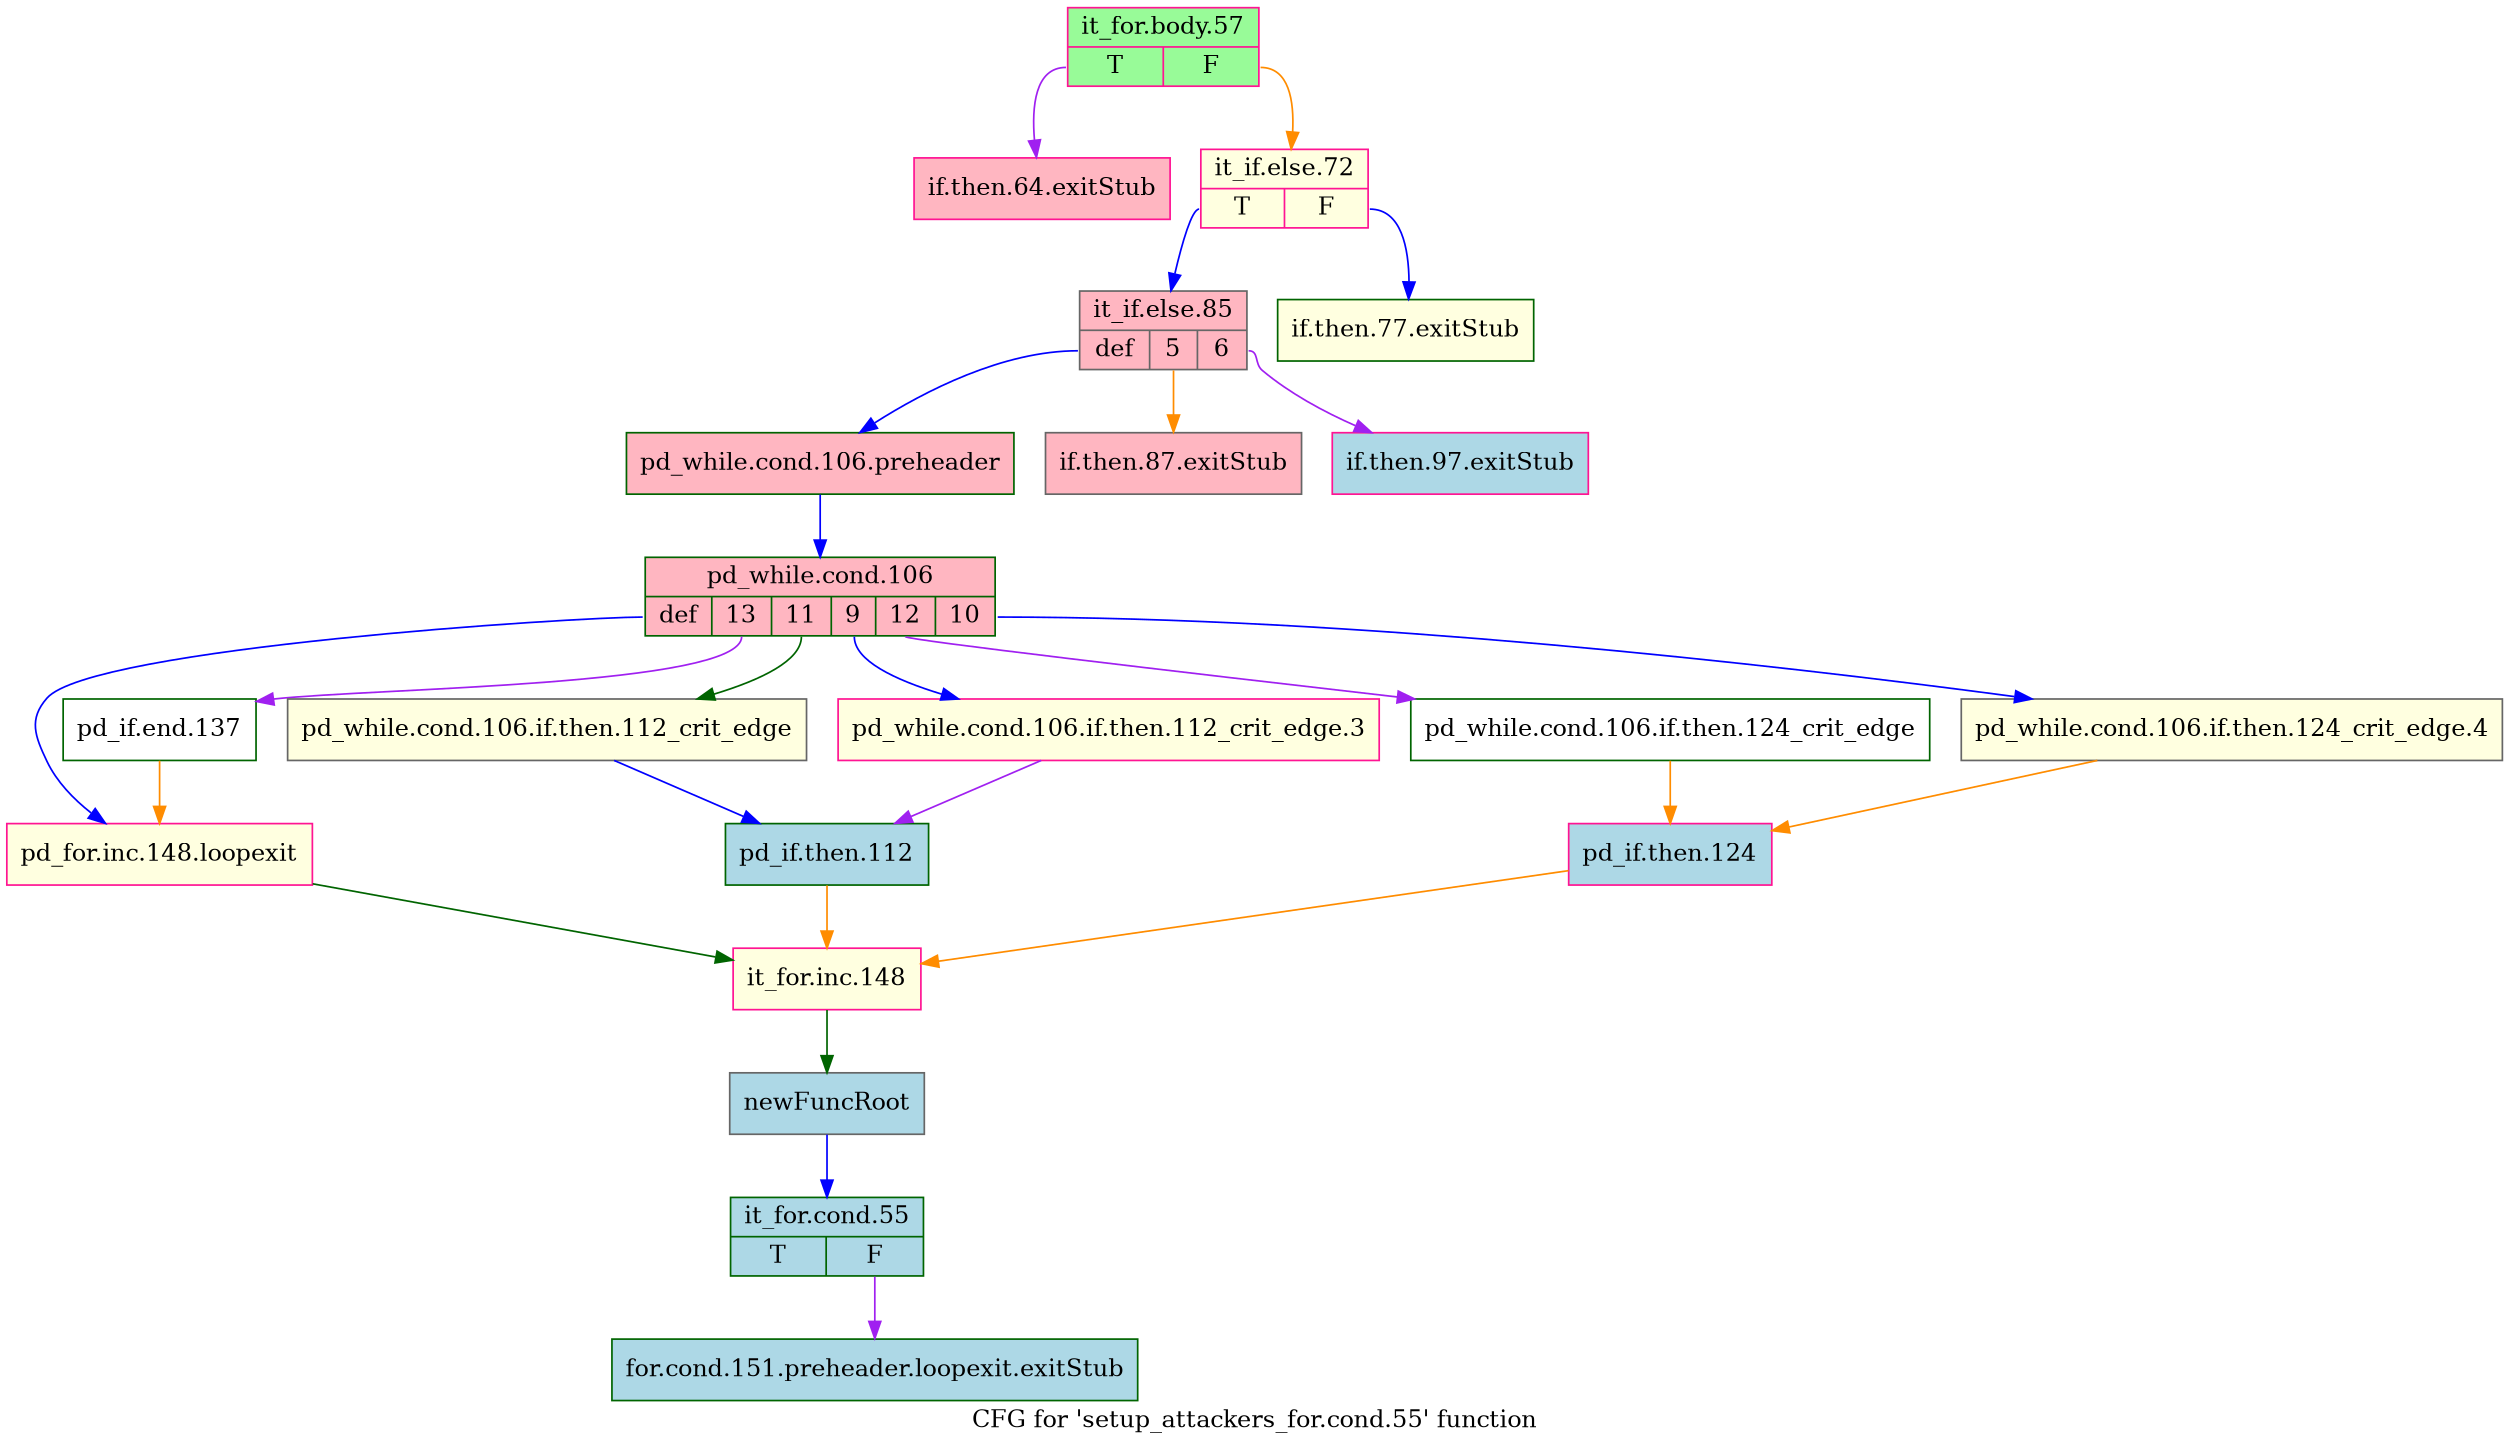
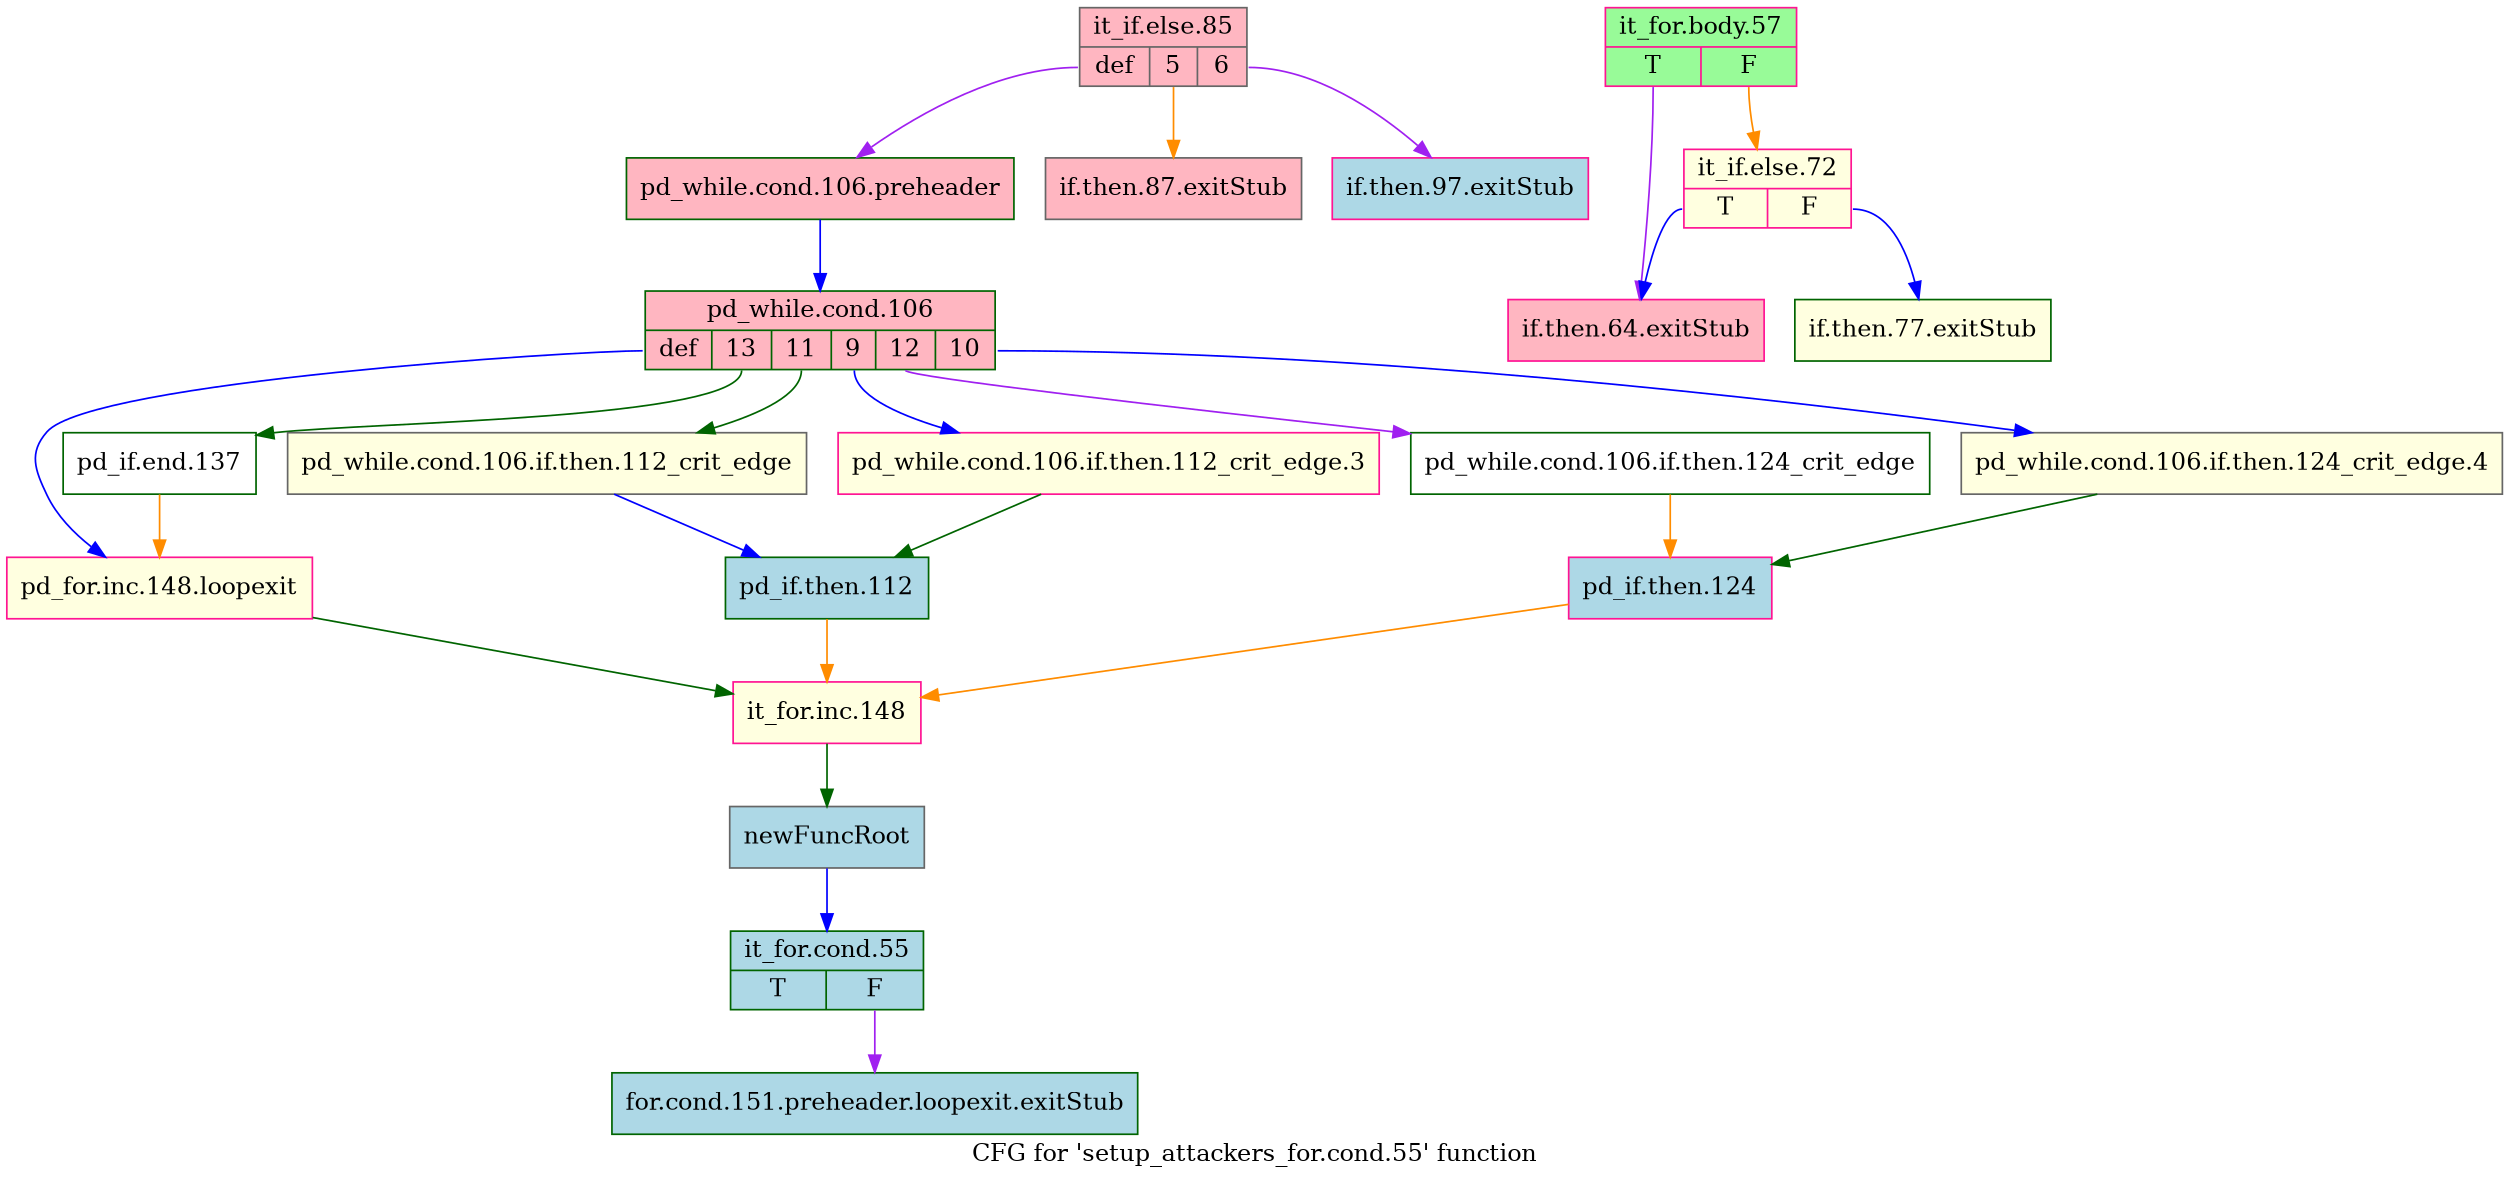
edge "it_if.else.72" -> "it_if.else.85": now "it_if.else.72" -> "if.then.64.exitStub"
edge "it_if.else.85" -> "pd_while.cond.106.preheader": color blue -> purple
edge "pd_while.cond.106" -> "pd_if.end.137": color purple -> darkgreen
edge "pd_while.cond.106.if.then.112_crit_edge.3" -> "pd_if.then.112": color purple -> darkgreen
edge "pd_while.cond.106.if.then.124_crit_edge.4" -> "pd_if.then.124": color darkorange -> darkgreen
